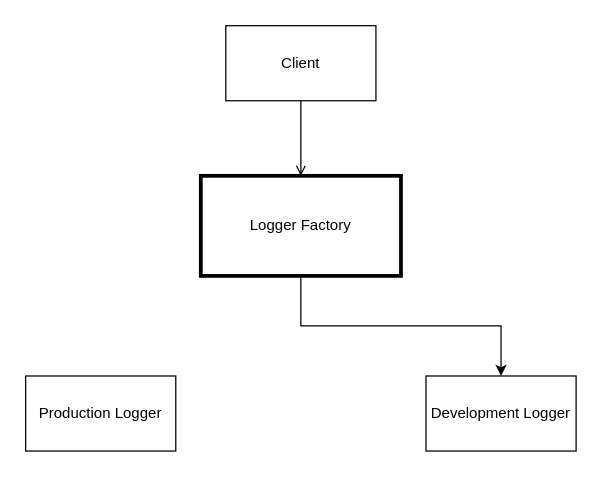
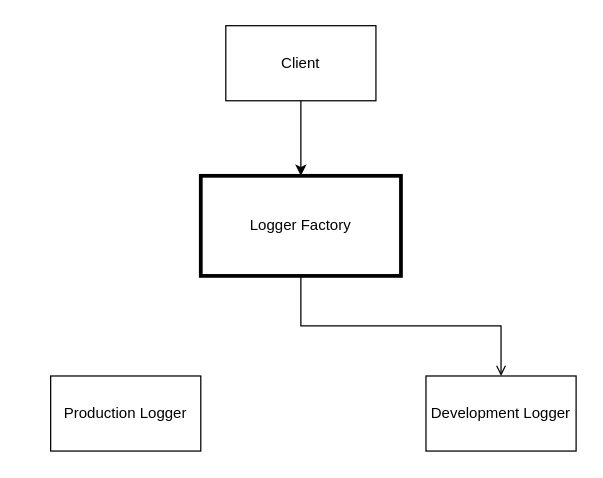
edge "Client" -> "Logger Factory": arrowhead open -> classic
edge "Logger Factory" -> "Development Logger": arrowhead classic -> open
node "Production Logger": moved (101, 413) -> (126, 413)
